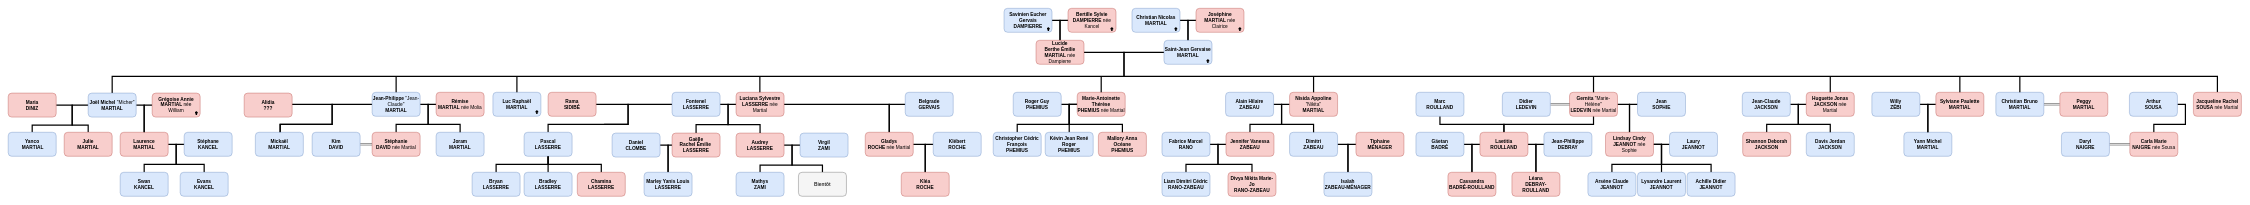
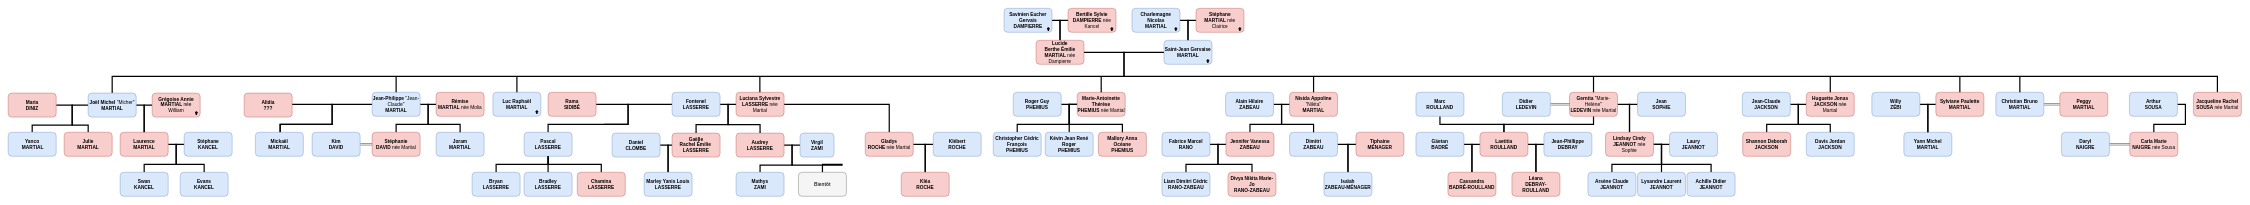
node "Christian Nicolas MARTIAL": label "Christian Nicolas MARTIAL" -> "Charlemagne Nicolas MARTIAL"
node "Joséphine MARTIAL née Clairice": label "Joséphine MARTIAL née Clairice" -> "Stéphane MARTIAL née Clairice"
edge "Belgrade GERVAIS" -- "Gladys ROCHE née Martial": removed
node "Belgrade GERVAIS": removed
node "Virgil ZAMI": size 48x24 -> 34x24
